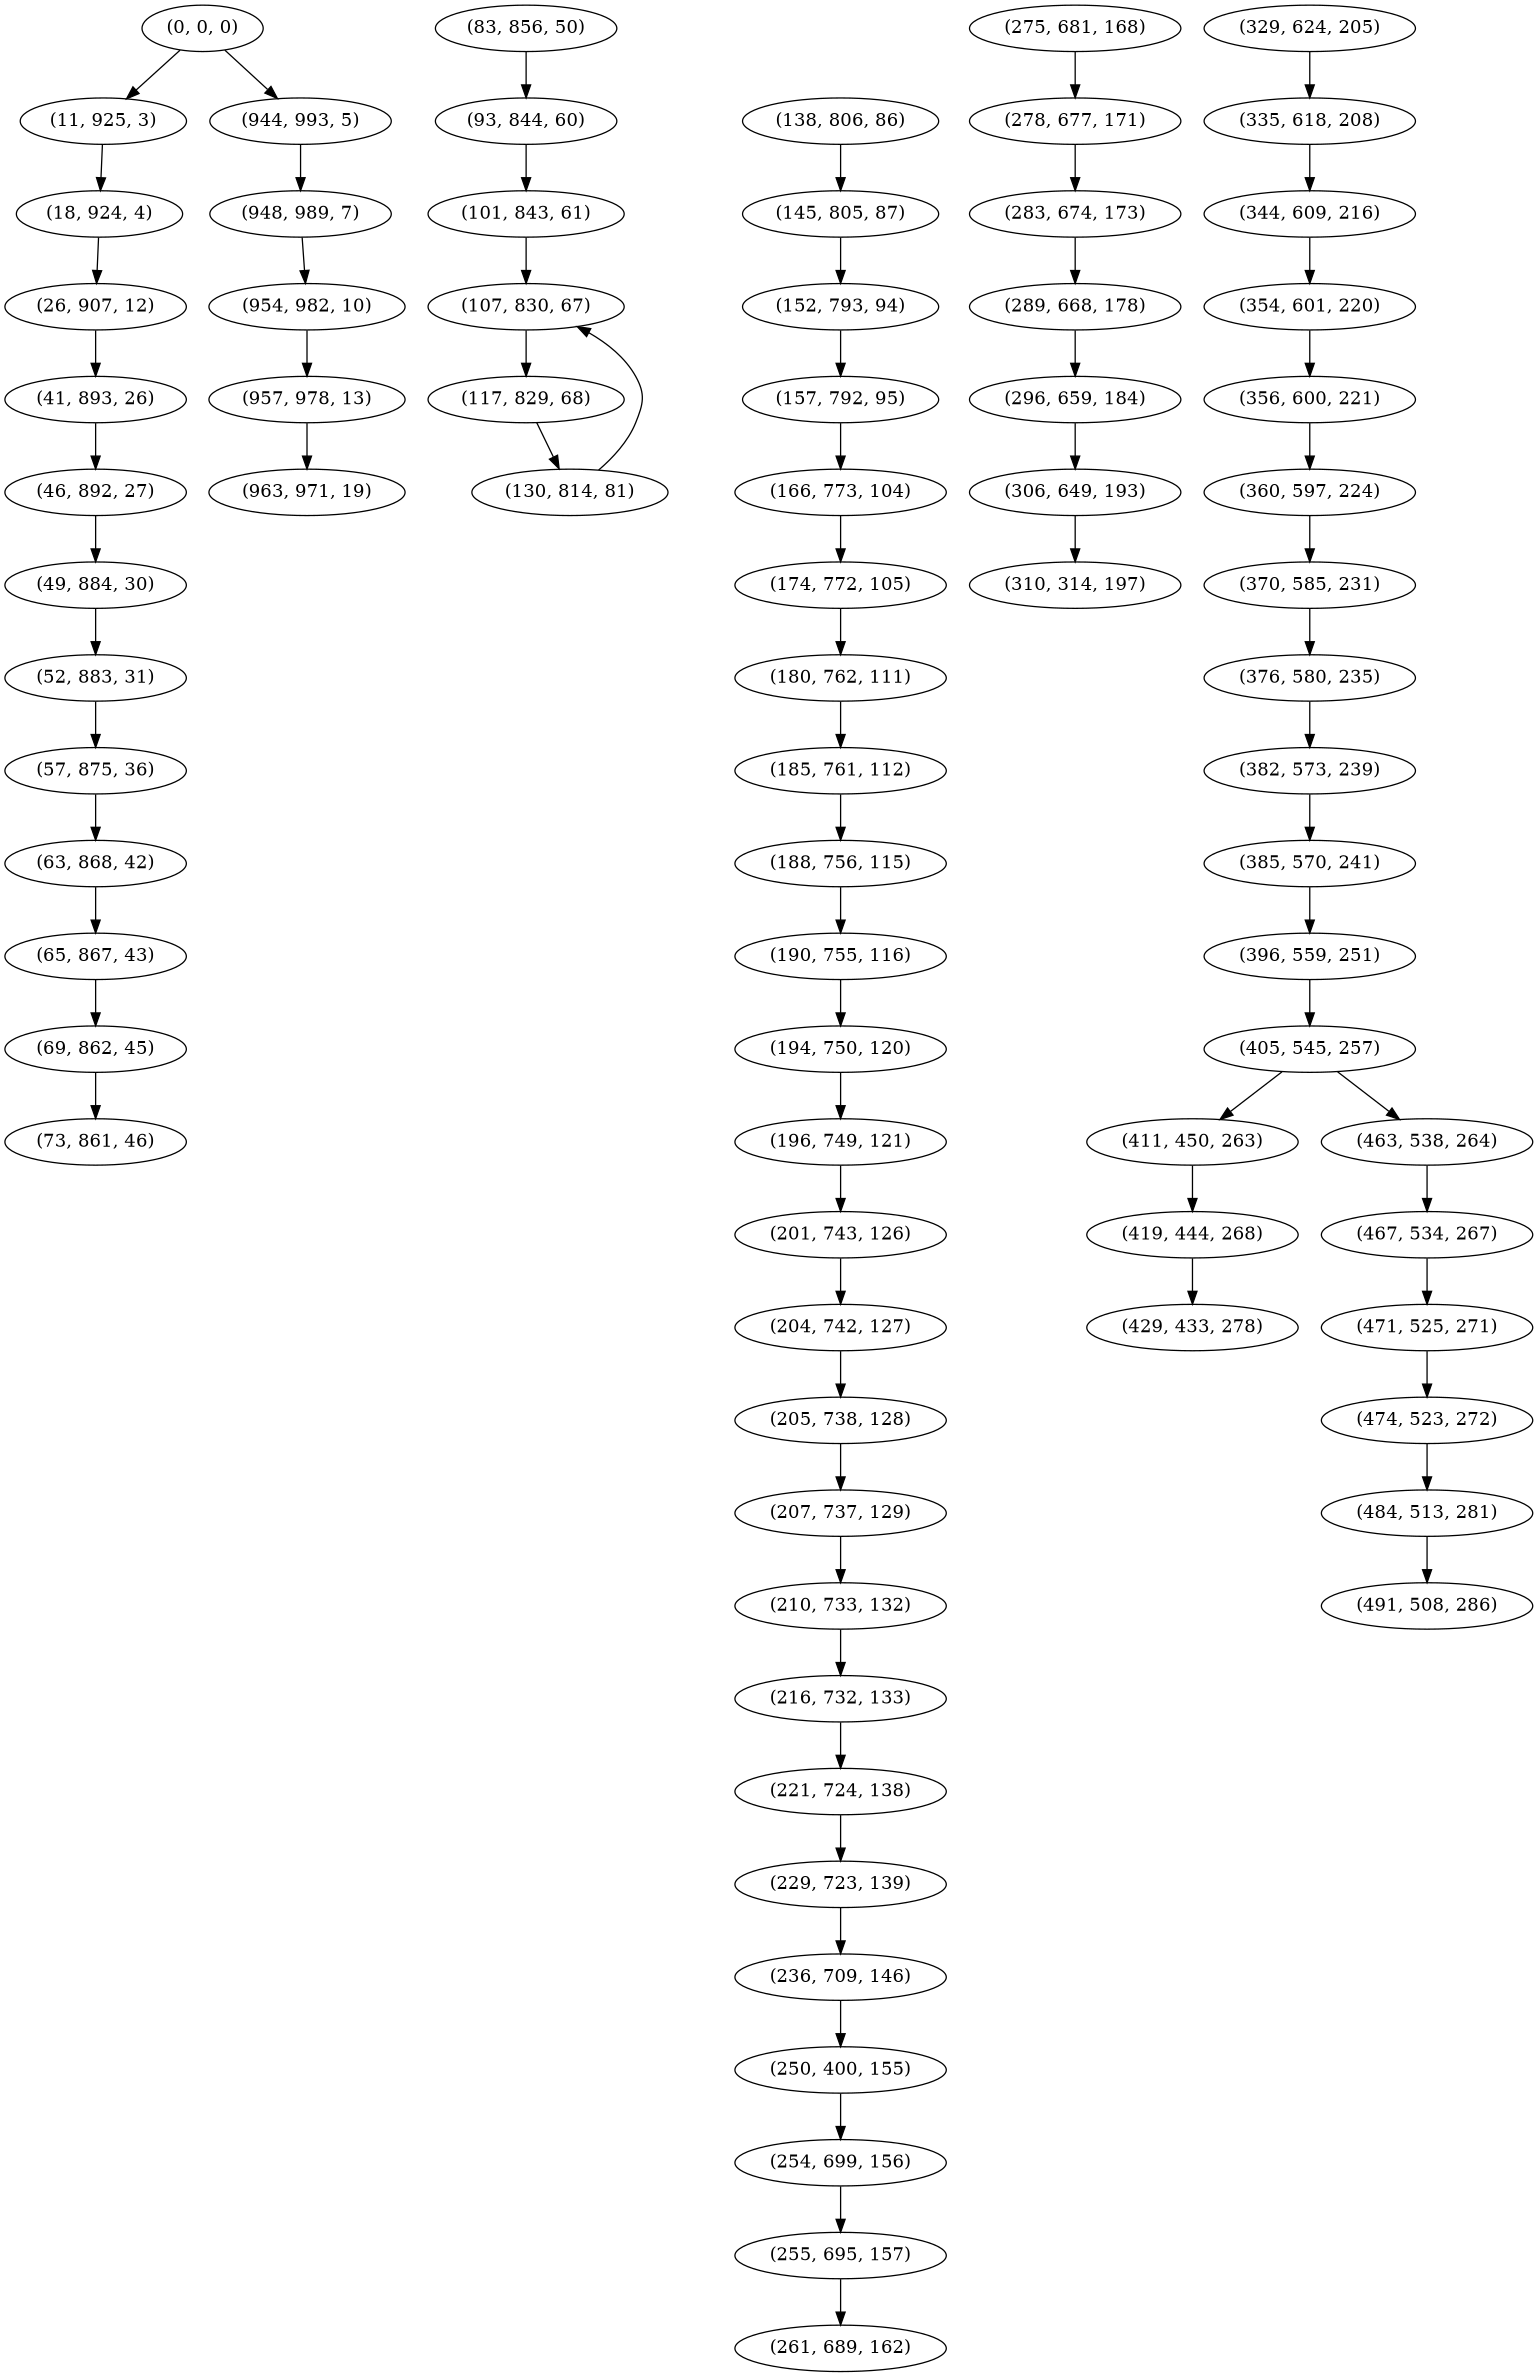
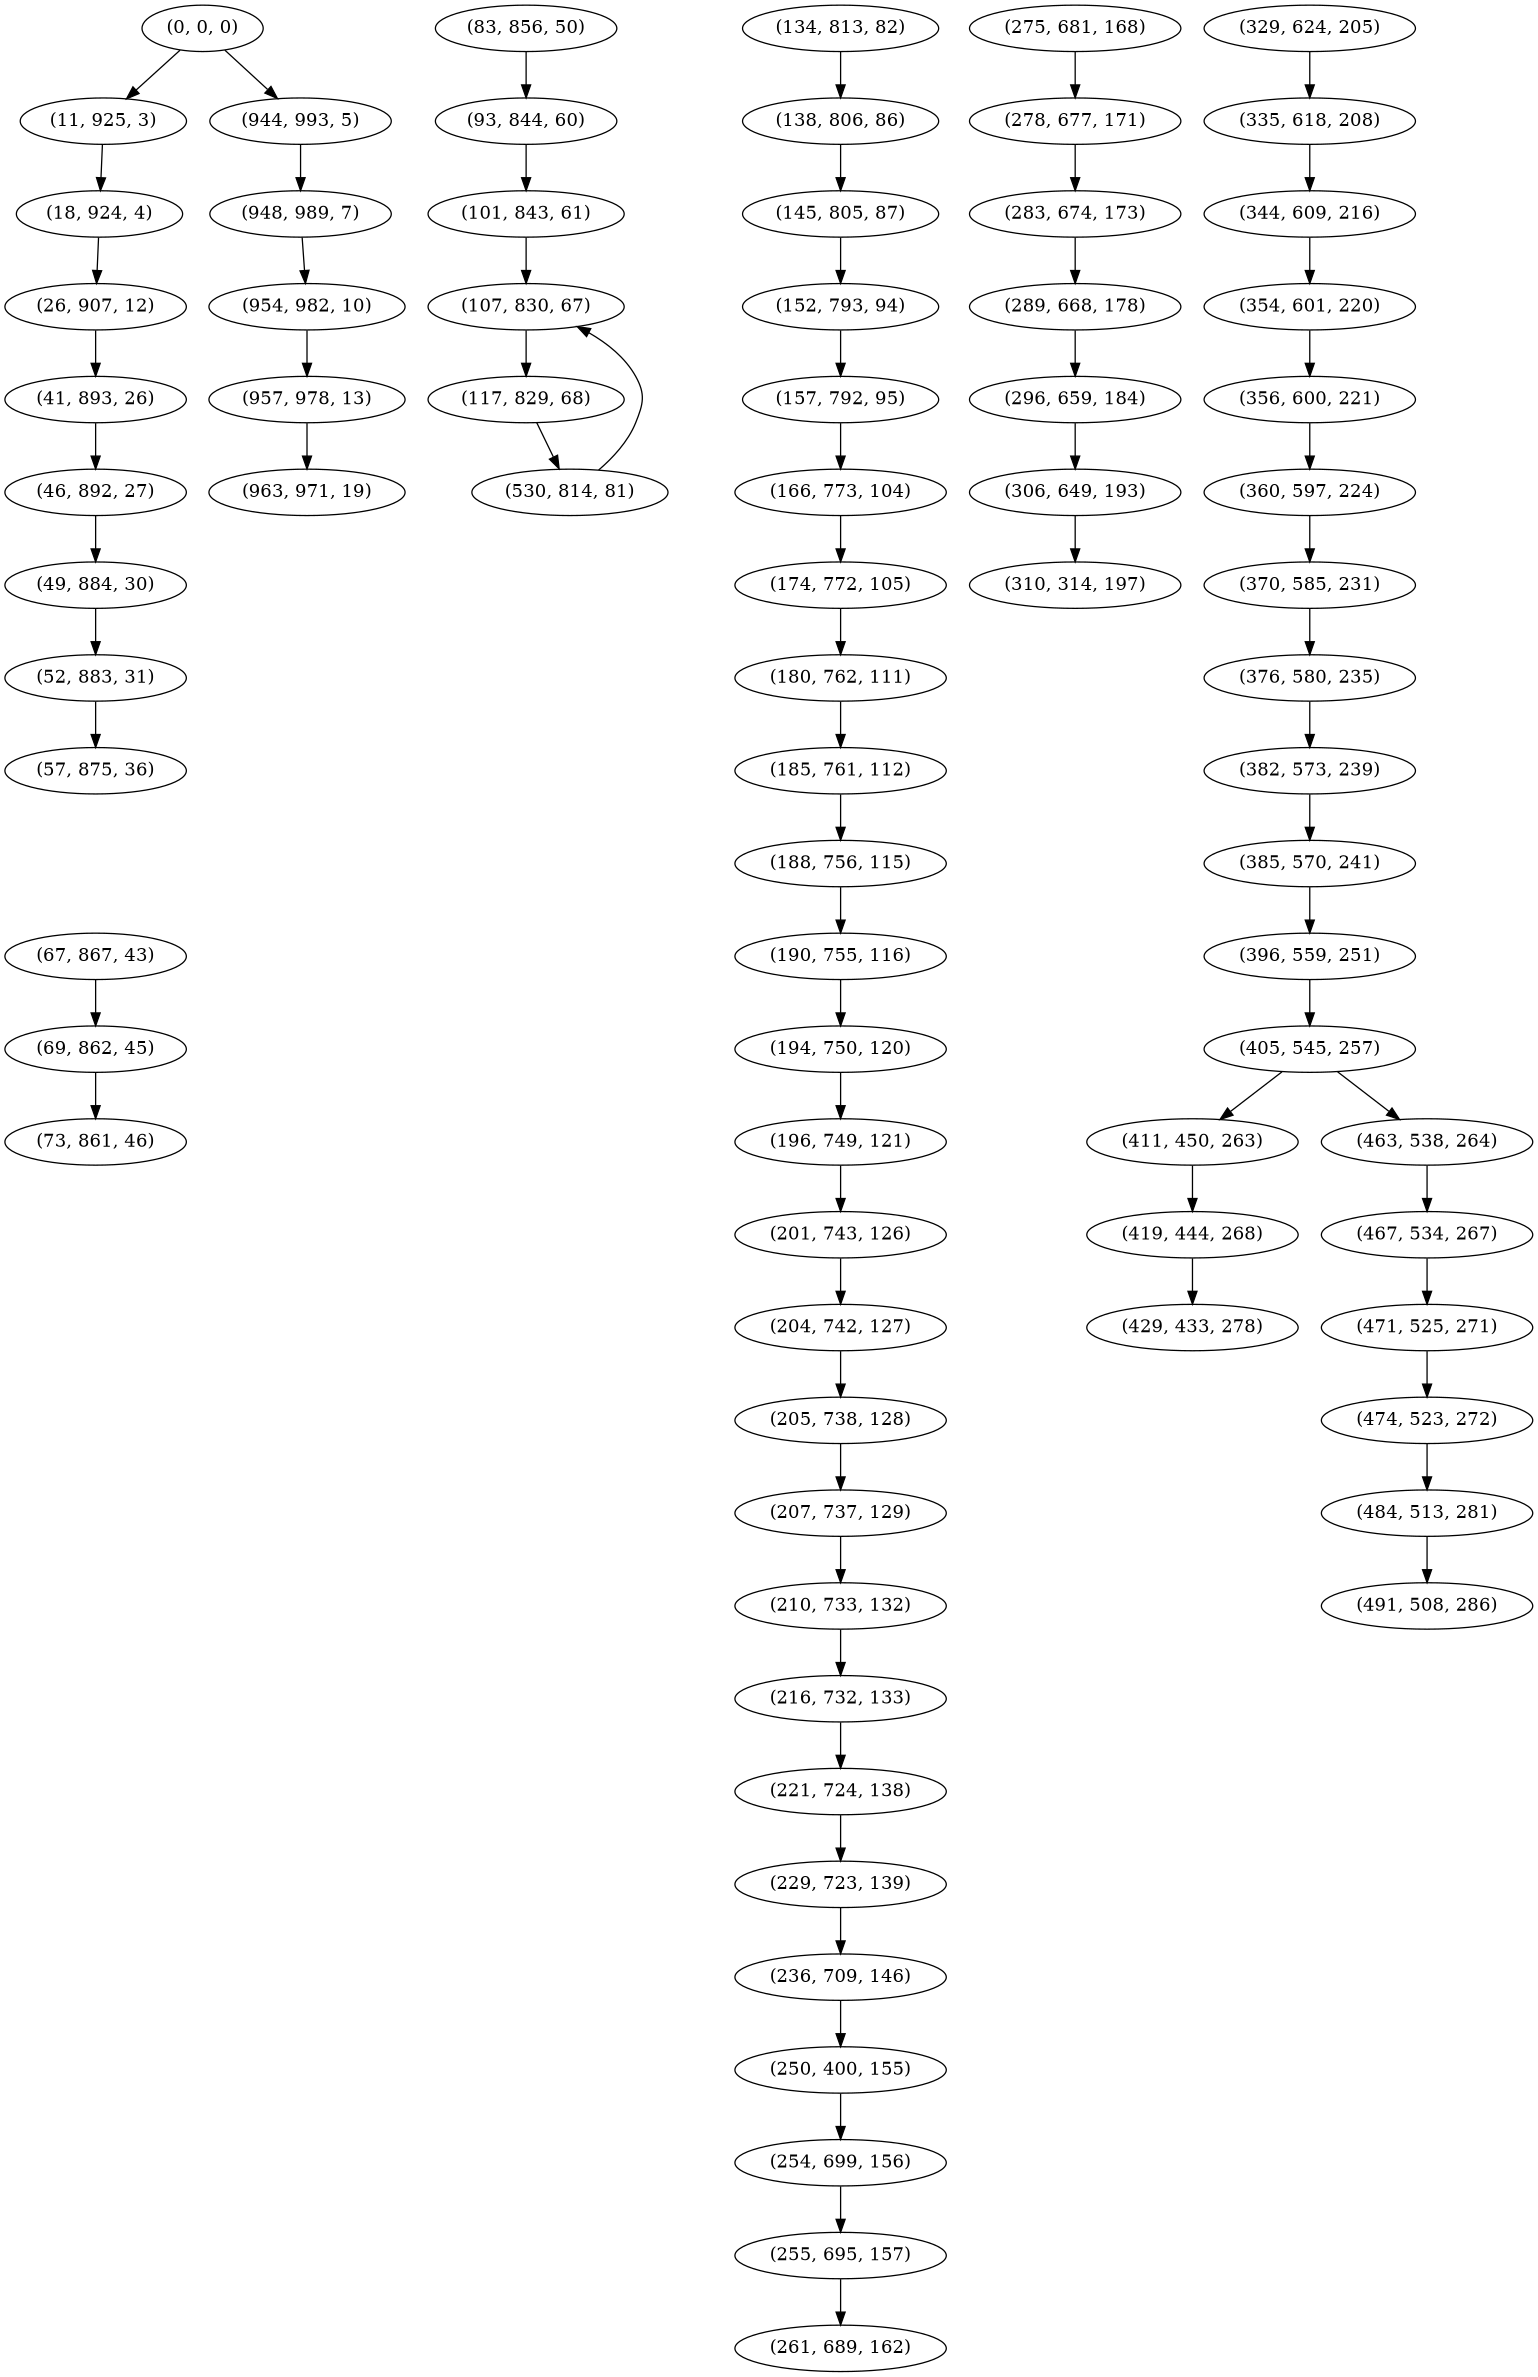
node "(134, 813, 82)": added
node "(130, 814, 81)": label "(130, 814, 81)" -> "(530, 814, 81)"
node "(63, 868, 42)": removed
node "(65, 867, 43)": label "(65, 867, 43)" -> "(67, 867, 43)"
